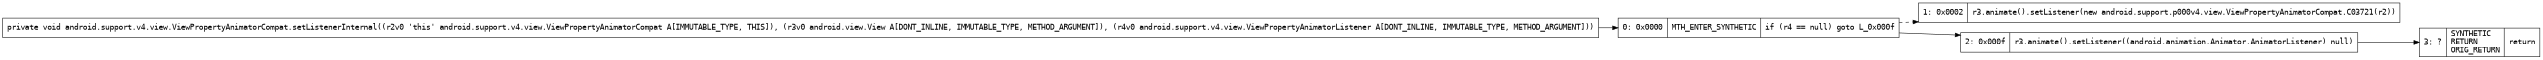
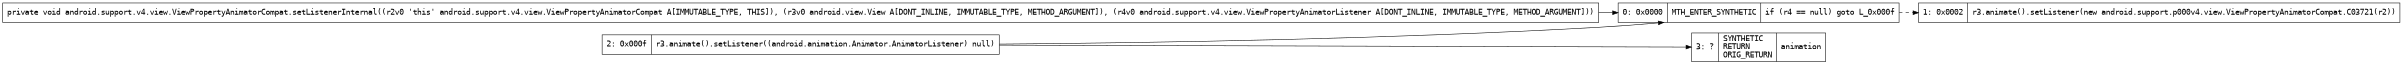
edge "0: 0x0000" -> "2: 0x000f": reversed
node "3: ?": text "return" -> "animation"
